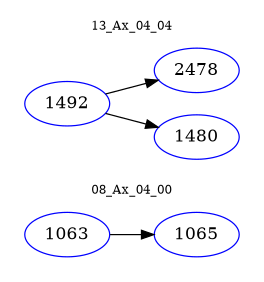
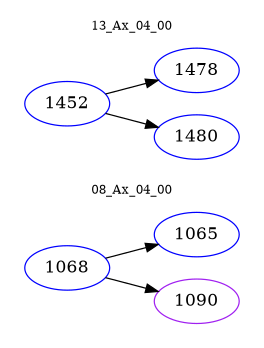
cluster "13_Ax_04_04": label "13_Ax_04_04" -> "13_Ax_04_00"
node "2478": label "2478" -> "1478"
node "1492": label "1492" -> "1452"
node "1063": label "1063" -> "1068"
node "1090": added
